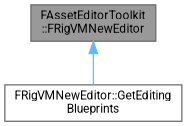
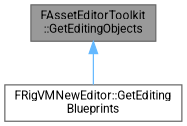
node "FAssetEditorToolkit ::FRigVMNewEditor": label "FAssetEditorToolkit ::FRigVMNewEditor" -> "FAssetEditorToolkit ::GetEditingObjects"
